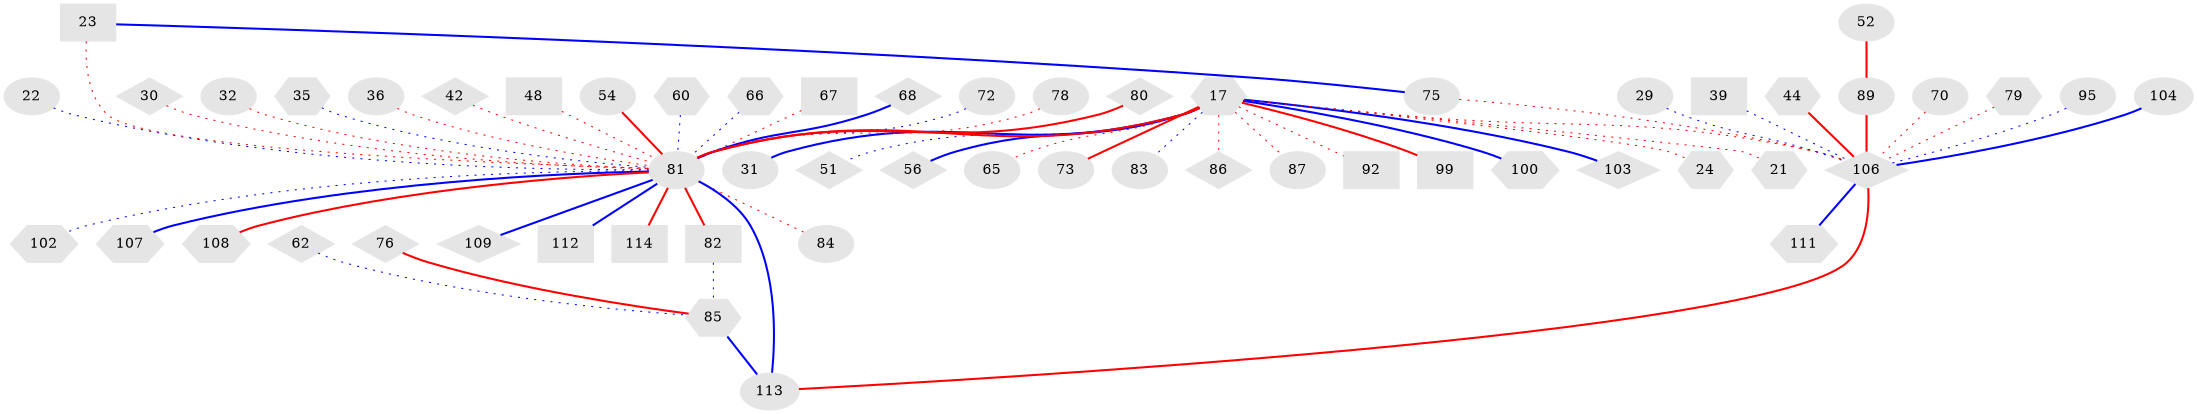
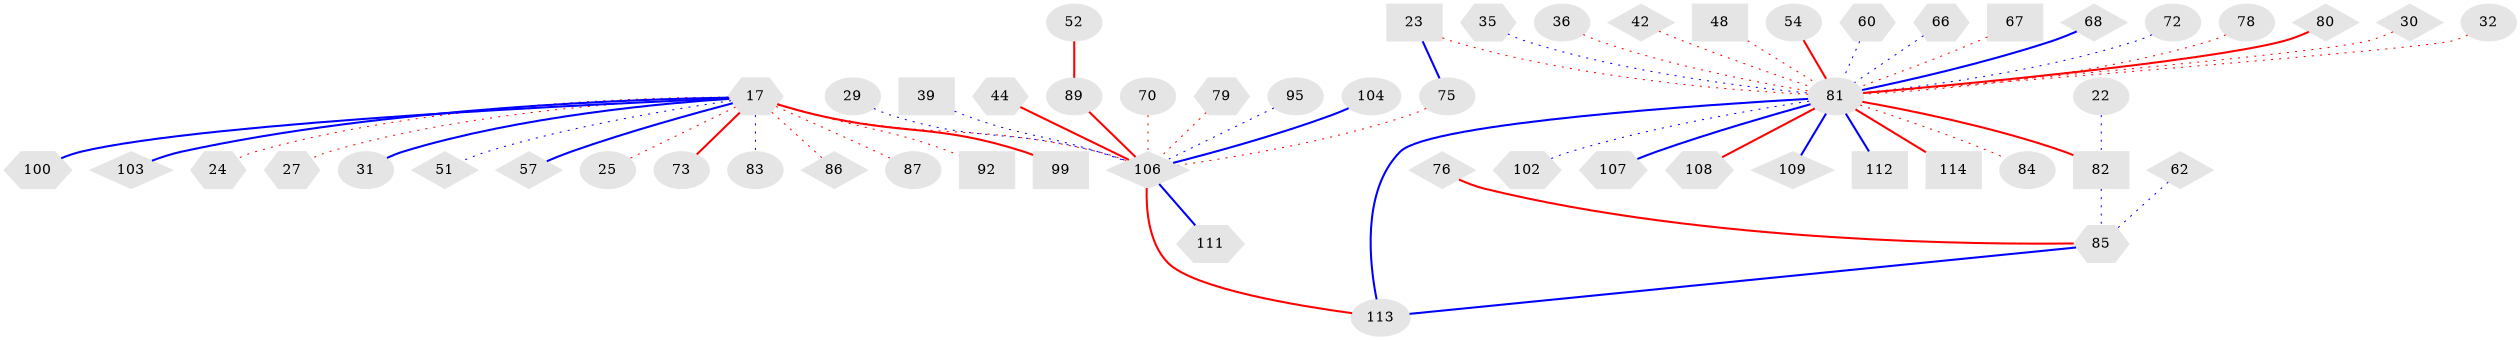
edge "17" -- "81": removed
edge "22" -- "81": now "22" -- "82"
node "56": label "56" -> "57"
node "65": label "65" -> "25"
node "21": label "21" -> "27"
